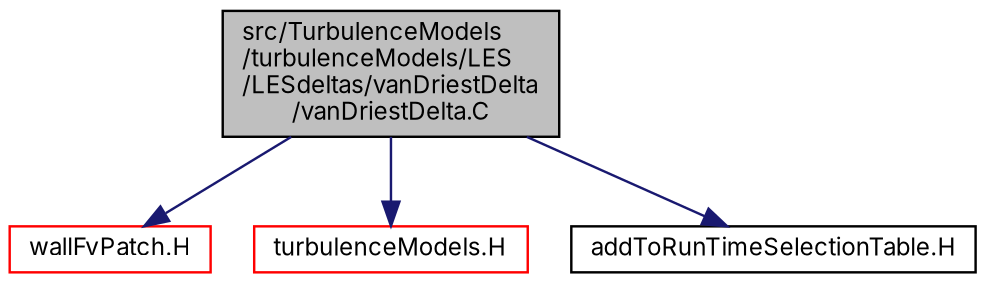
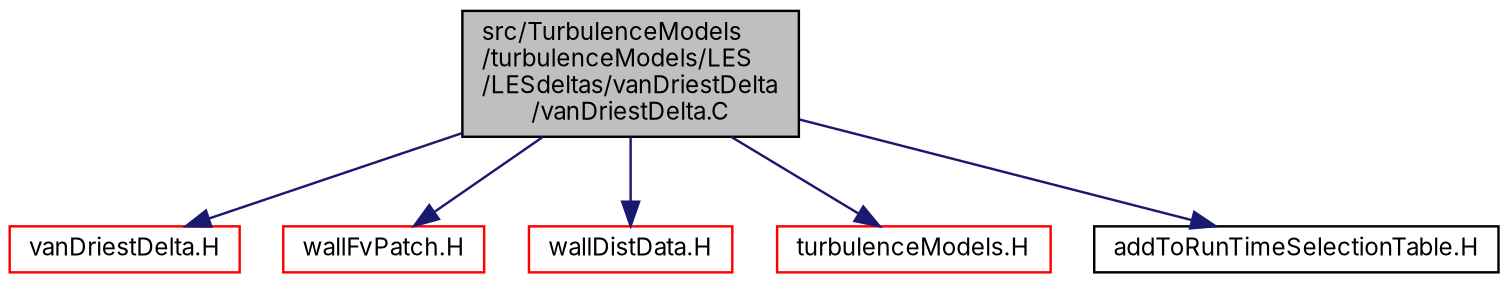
node "vanDriestDelta.H": added
node "wallDistData.H": added
